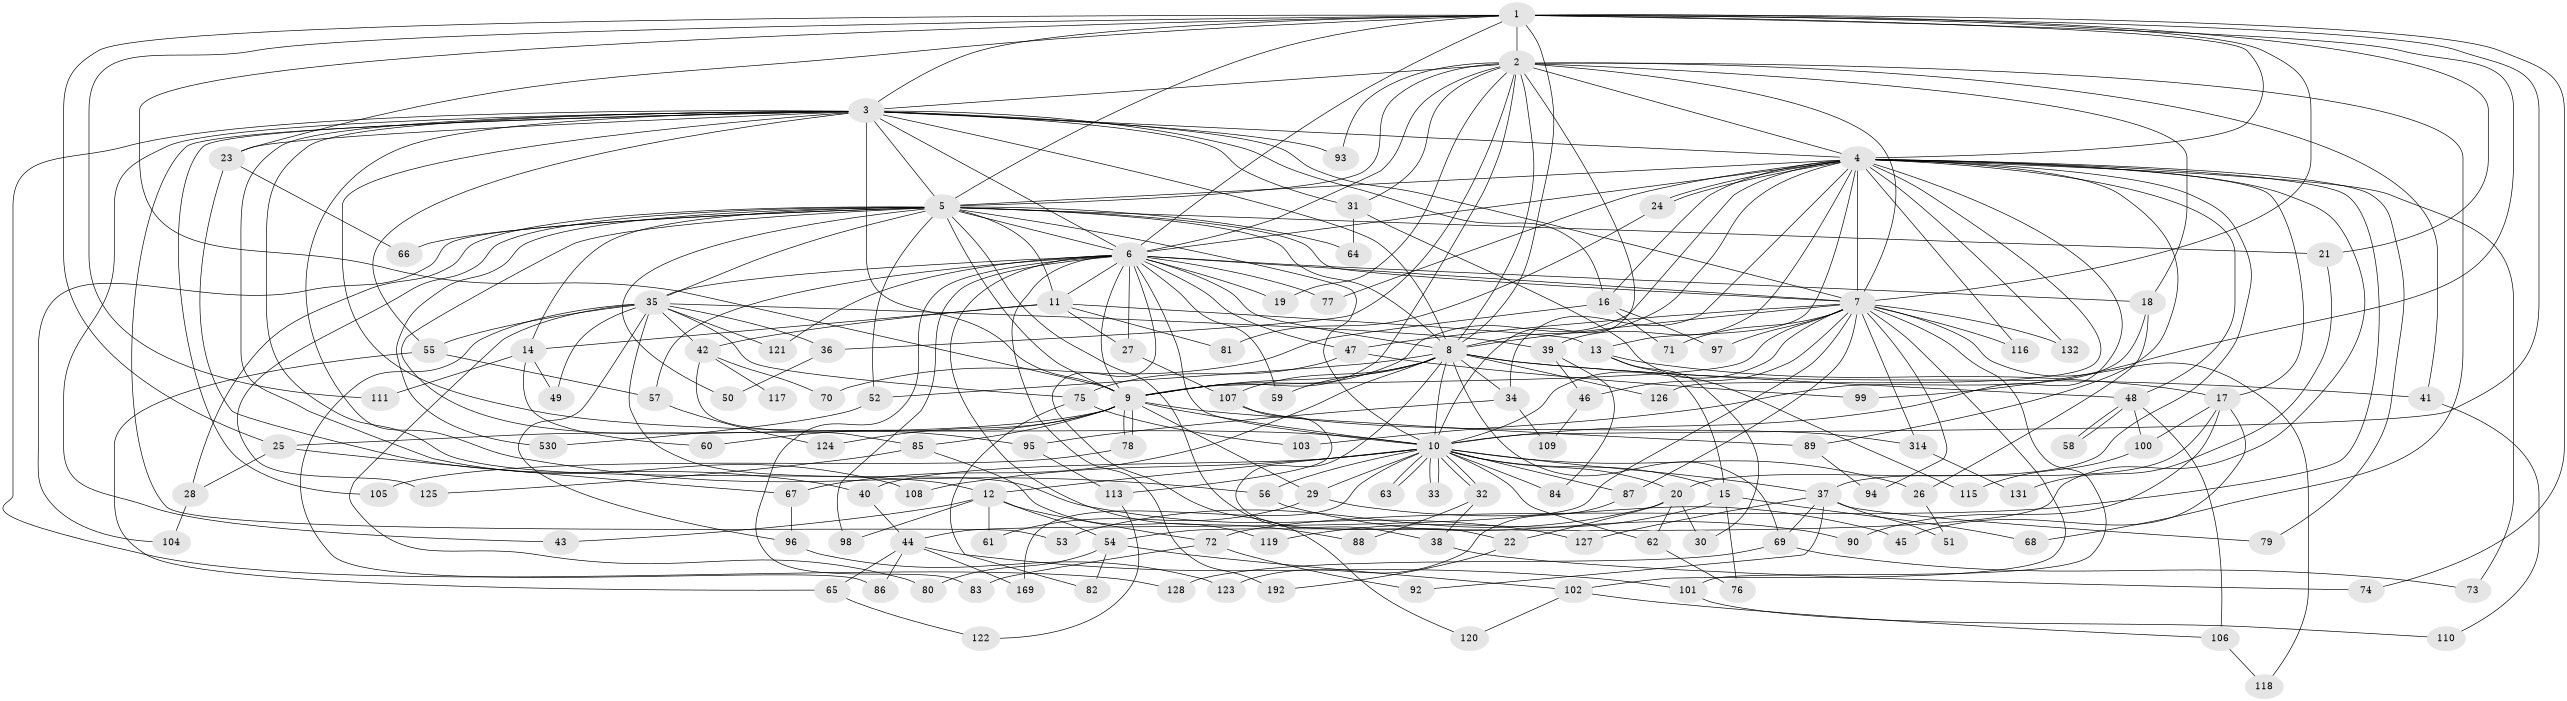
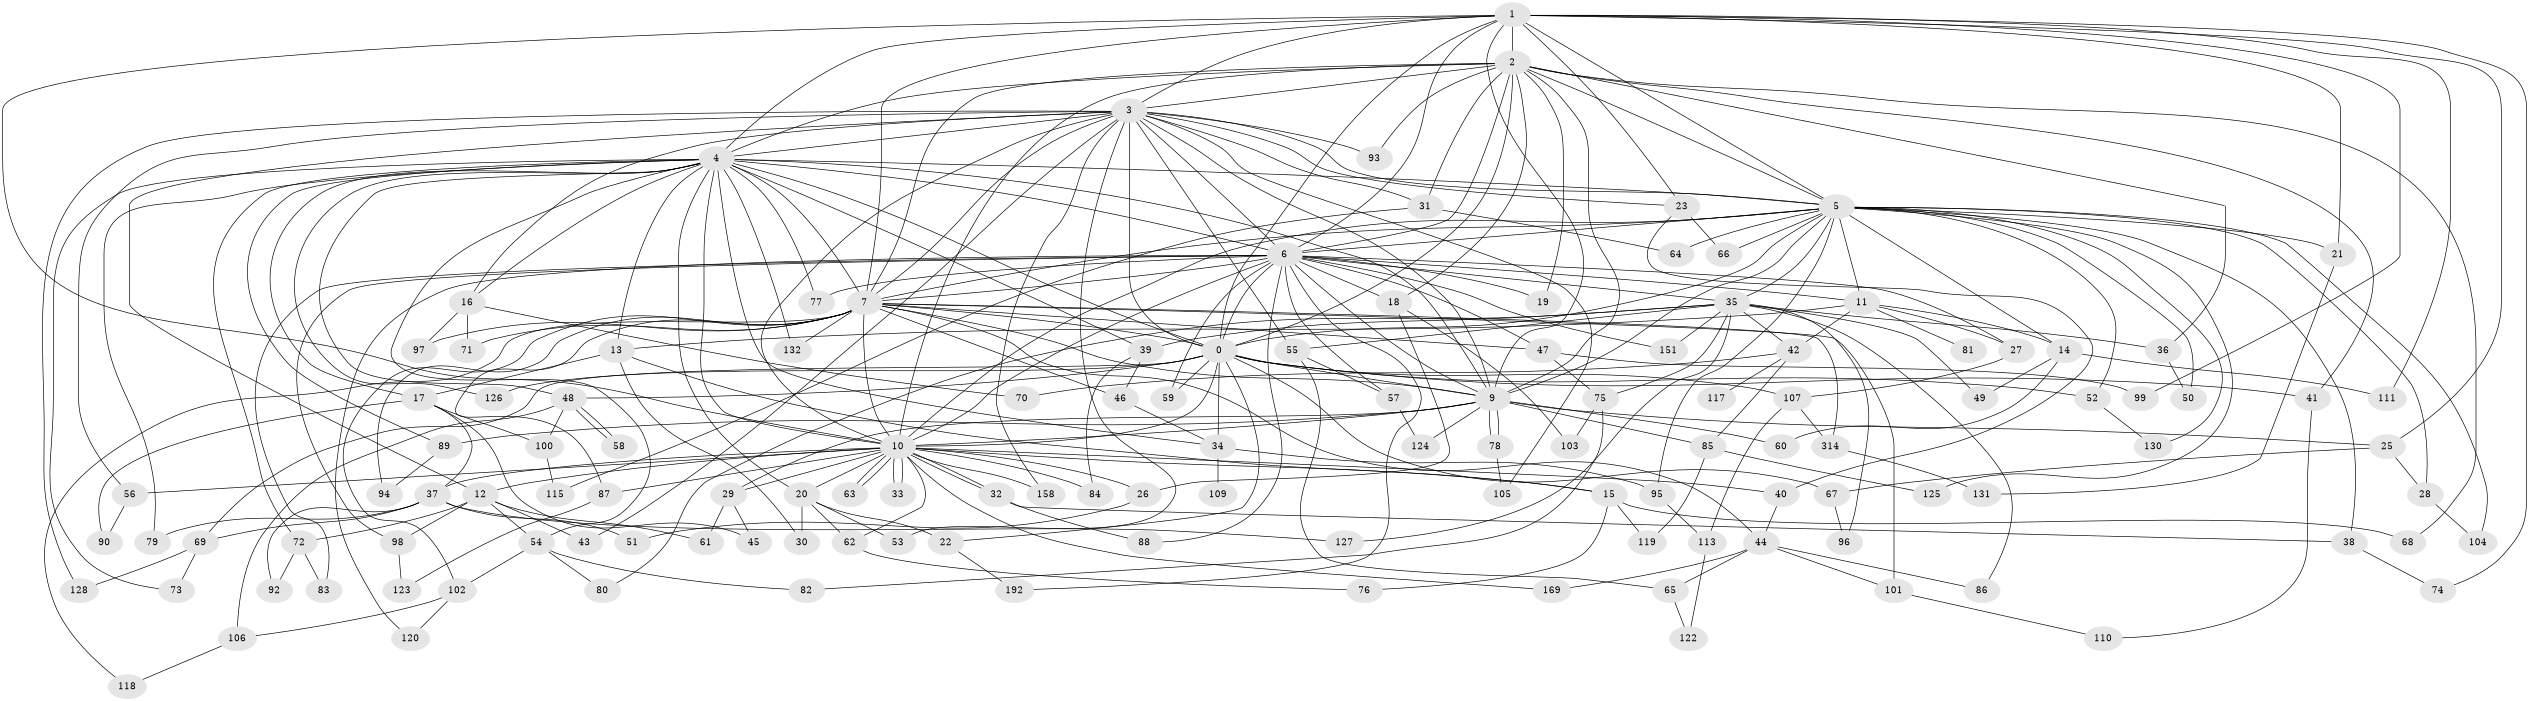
node "24": removed
node "121": label "121" -> "151"
node "8": label "8" -> "0"
node "116": removed
edge "46" -- "109": now "46" -- "34"
node "530": label "530" -> "130"
node "108": label "108" -> "158"
edge "96" -- "123": now "98" -- "123"
